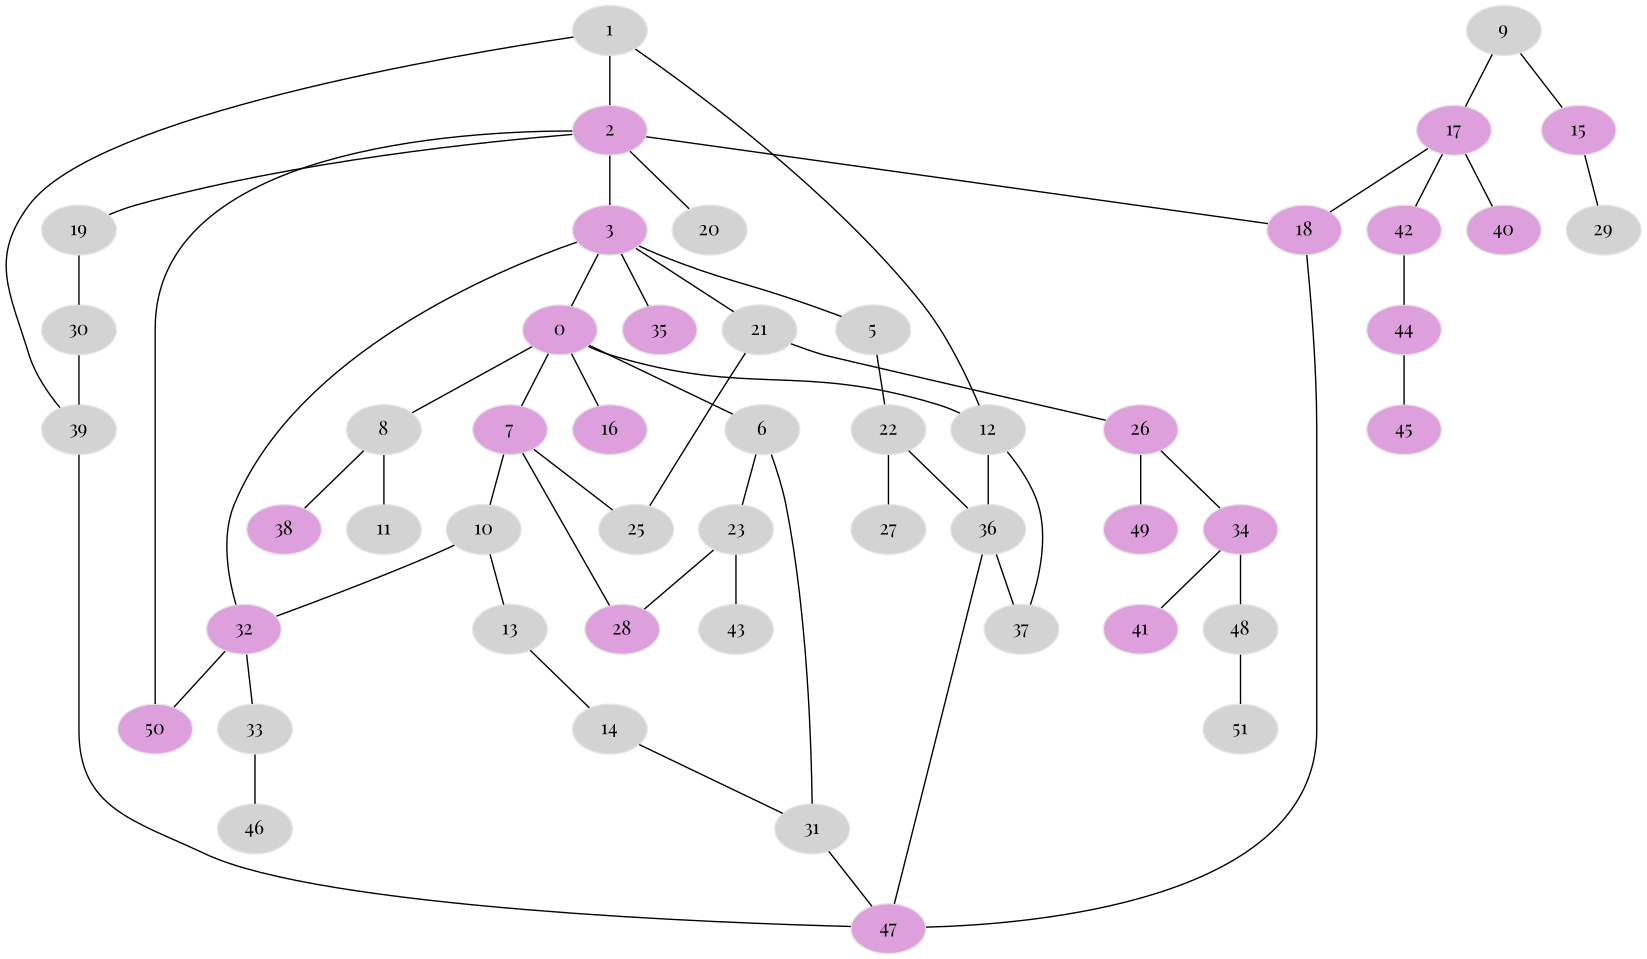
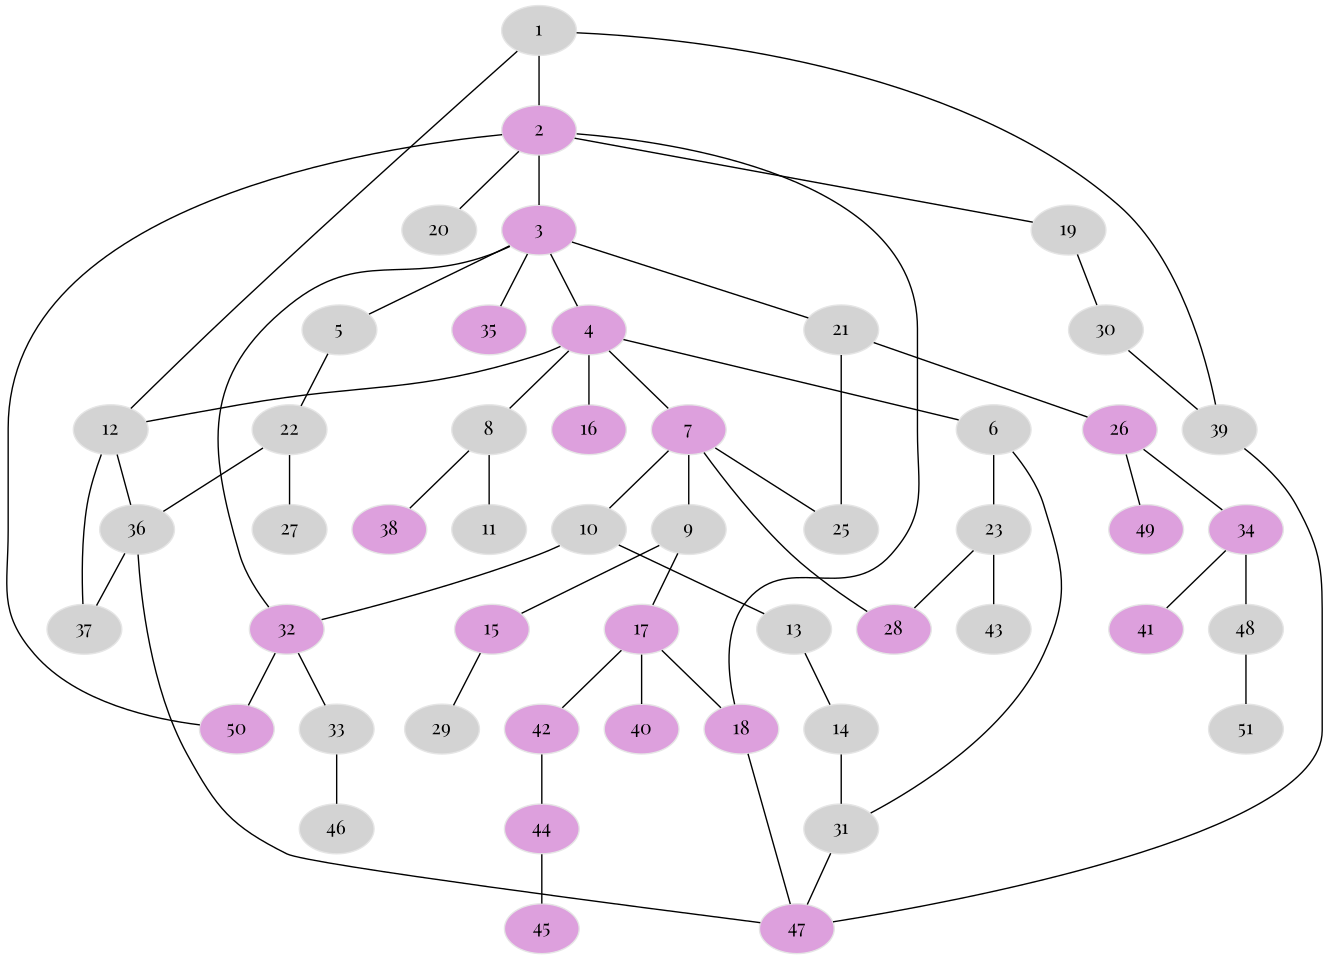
node "0": label "0" -> "4"
edge "7" -- "9": added
